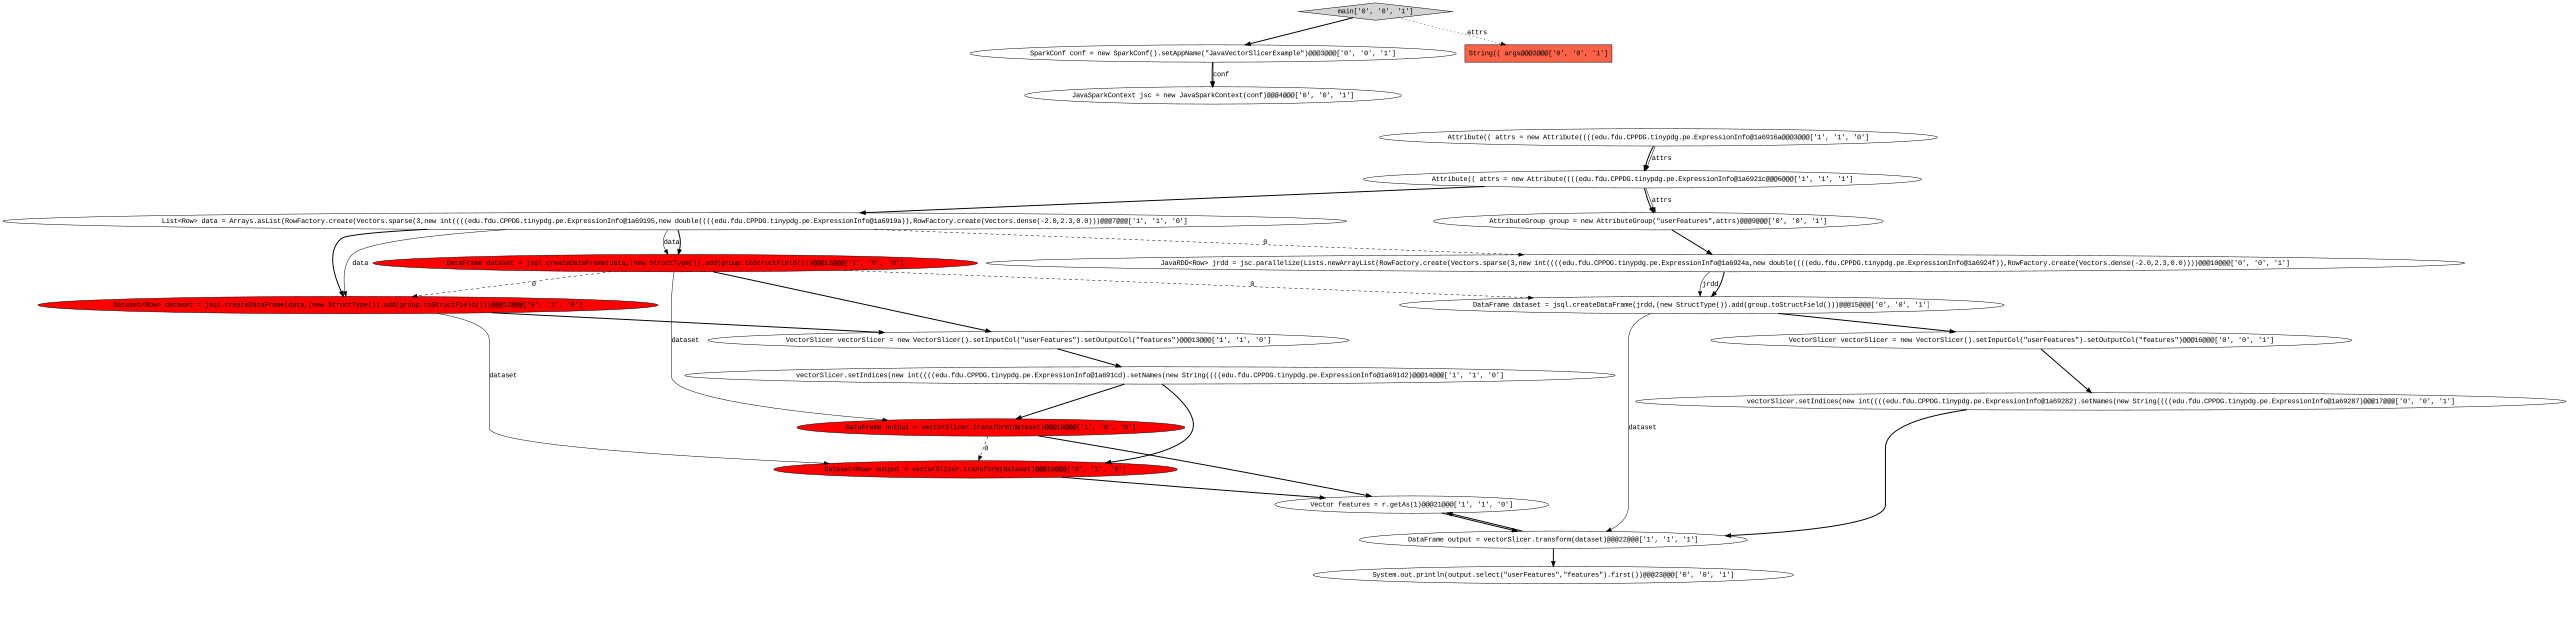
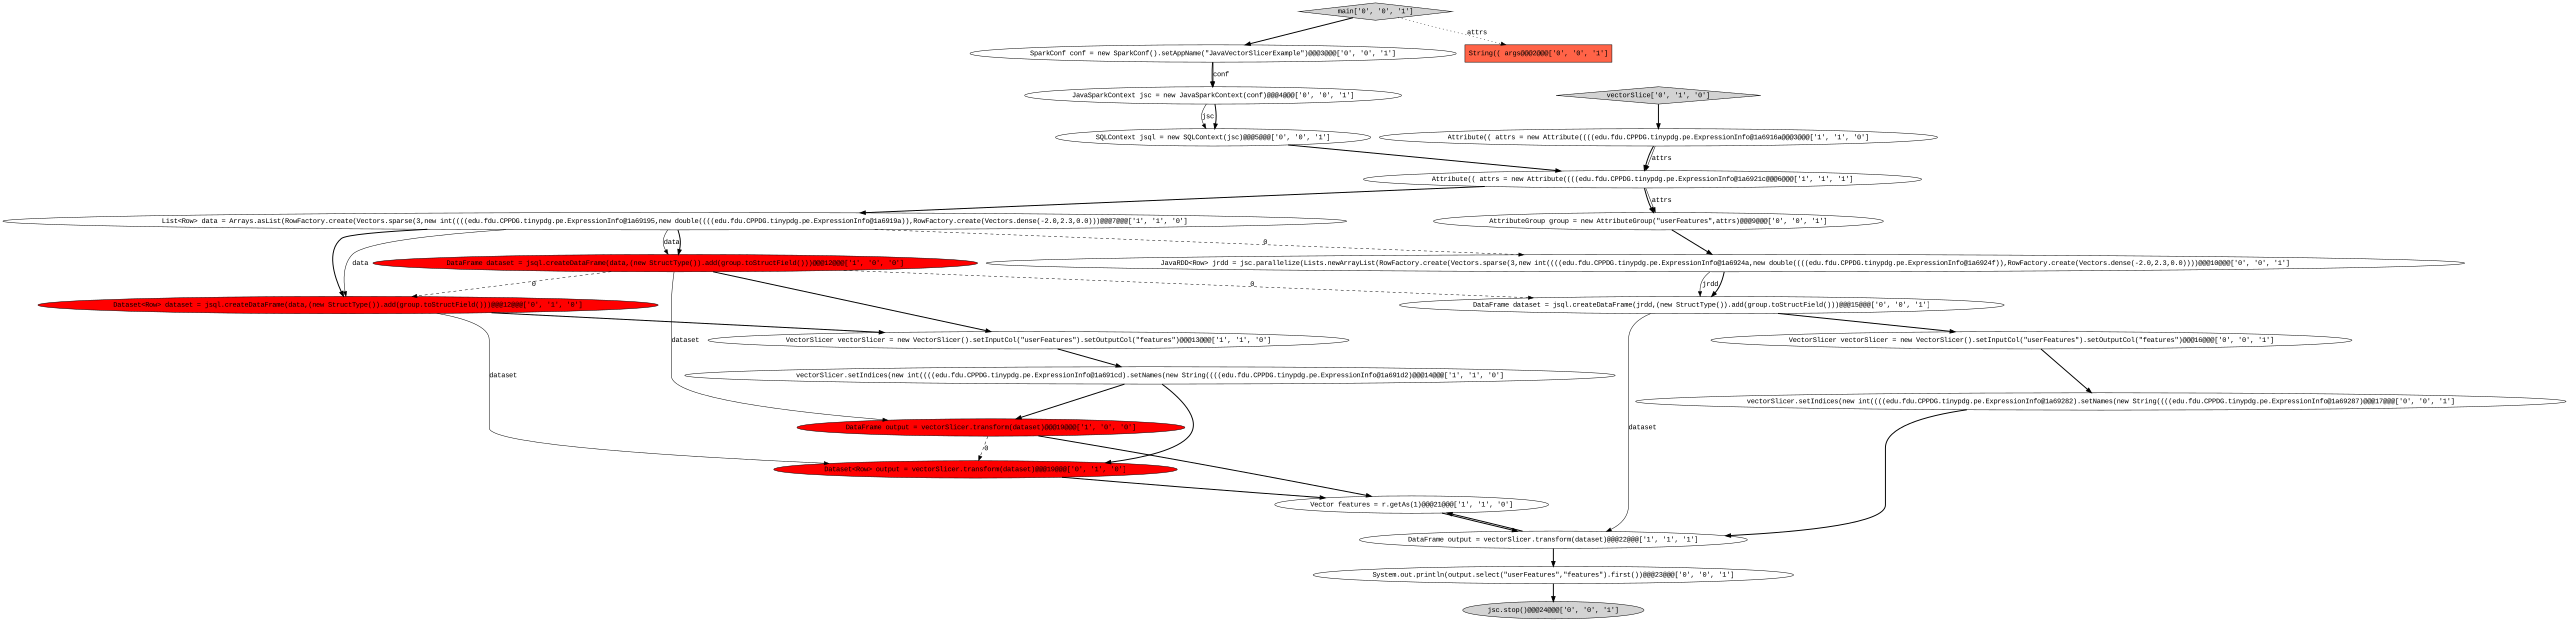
node "vectorSlice['0', '1', '0']": added
node "SQLContext jsql = new SQLContext(jsc)@@@5@@@['0', '0', '1']": added
node "jsc.stop()@@@24@@@['0', '0', '1']": added
